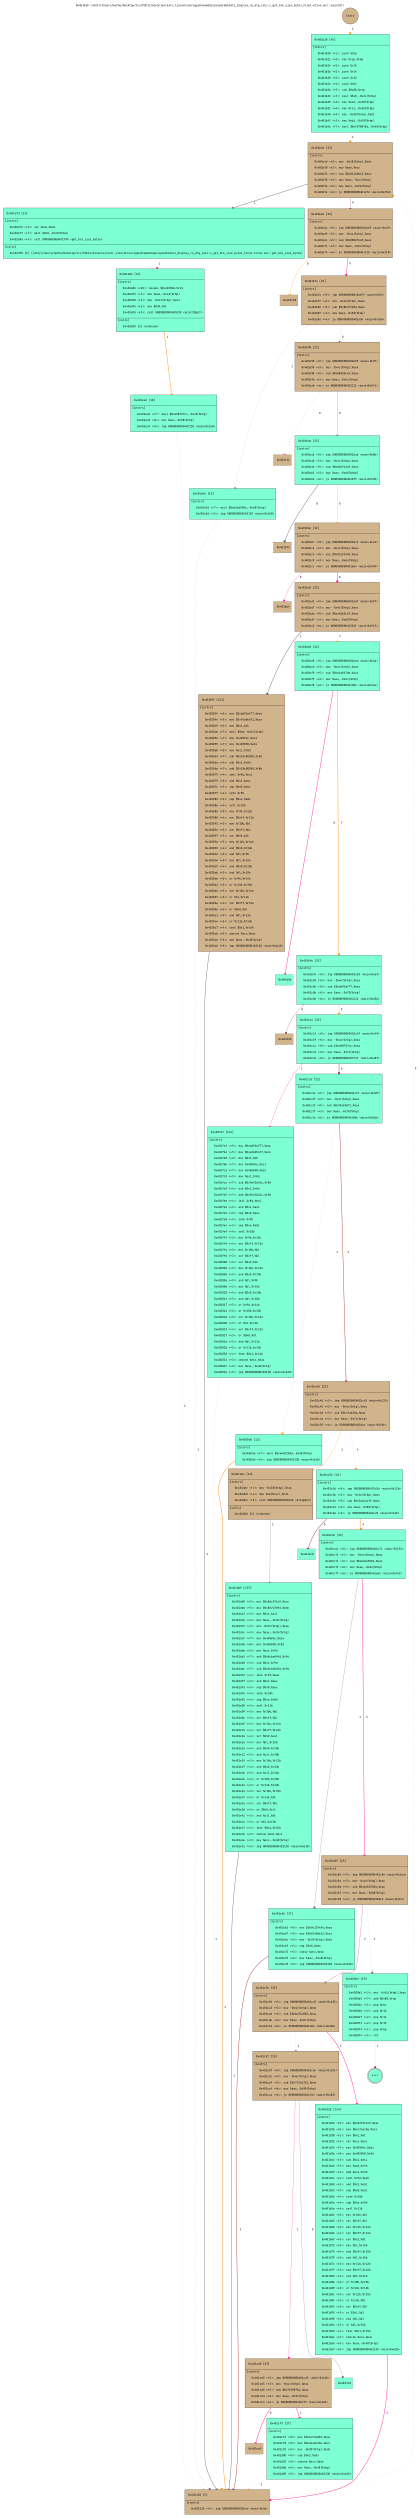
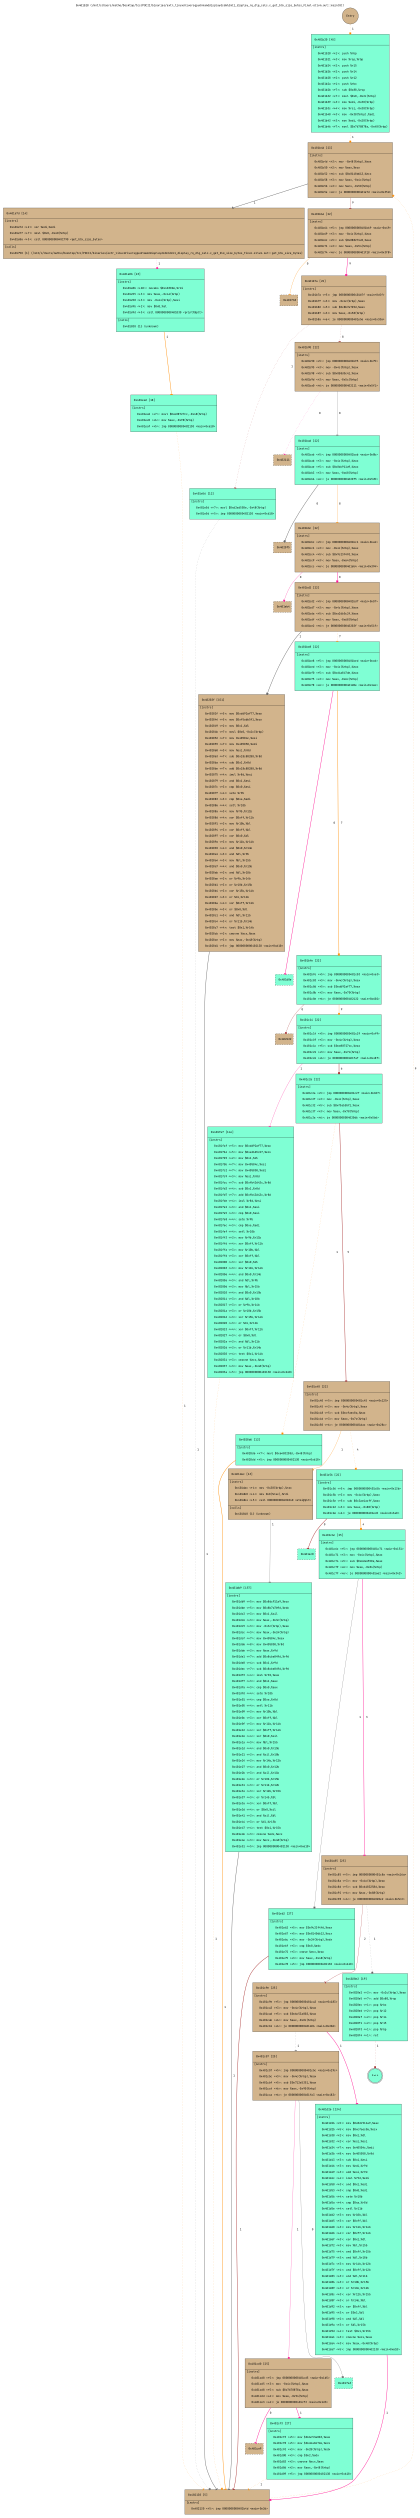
node "0x401e7d [14]": fillcolor aquamarine -> tan
